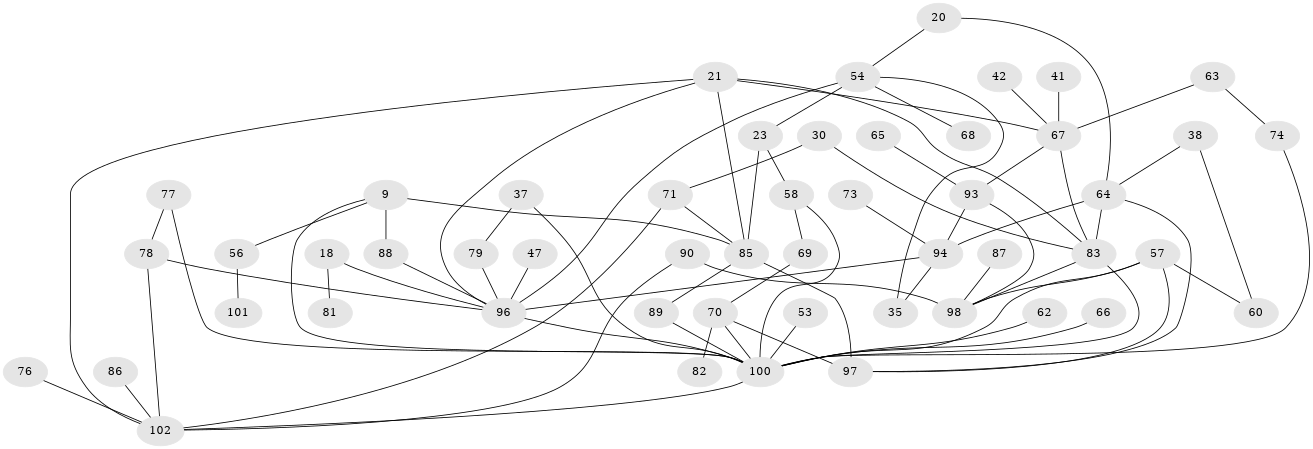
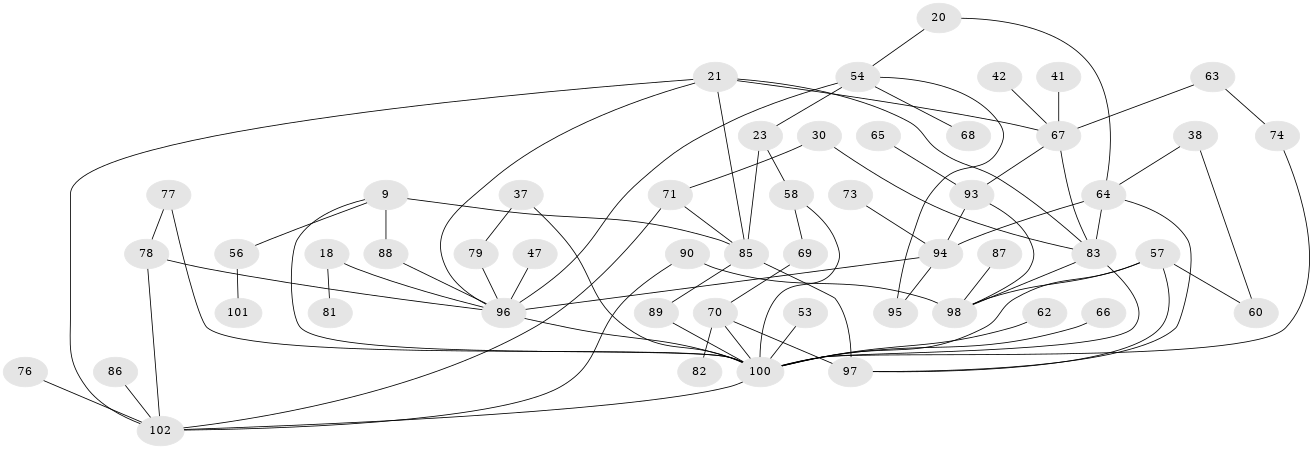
node "35": label "35" -> "95"
